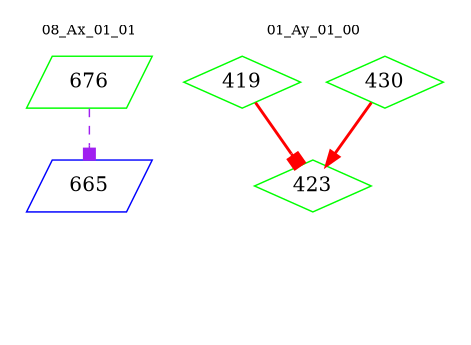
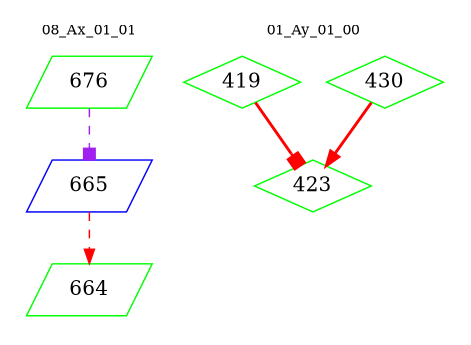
node "664": added
